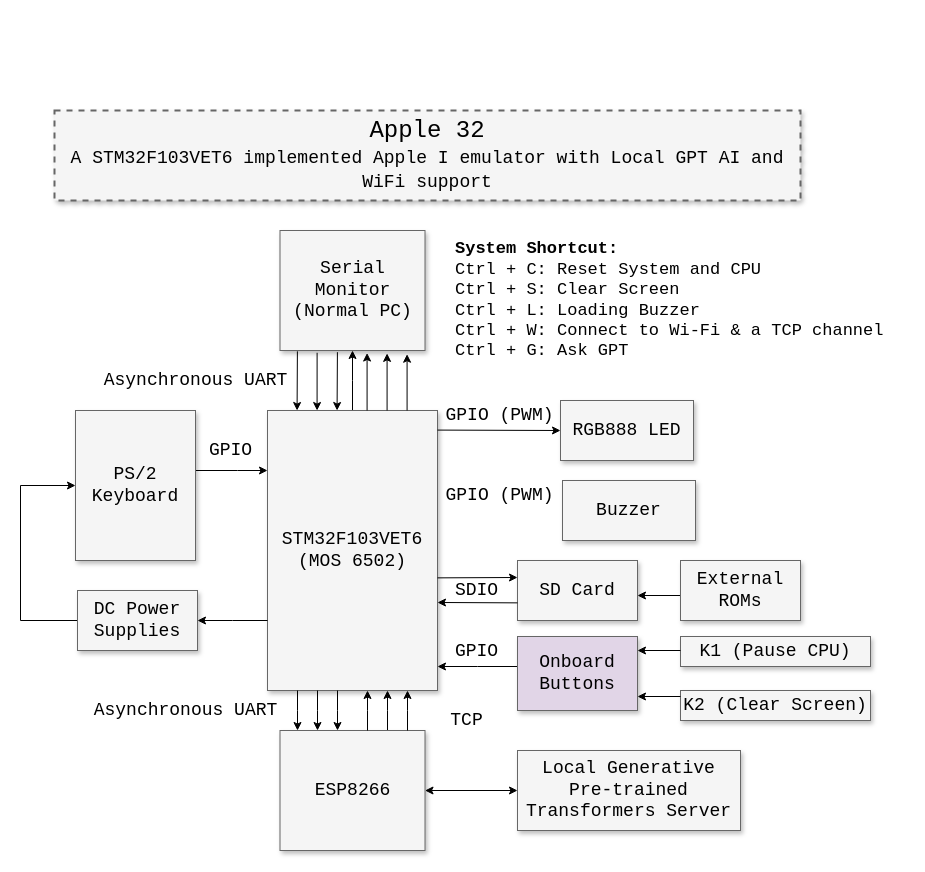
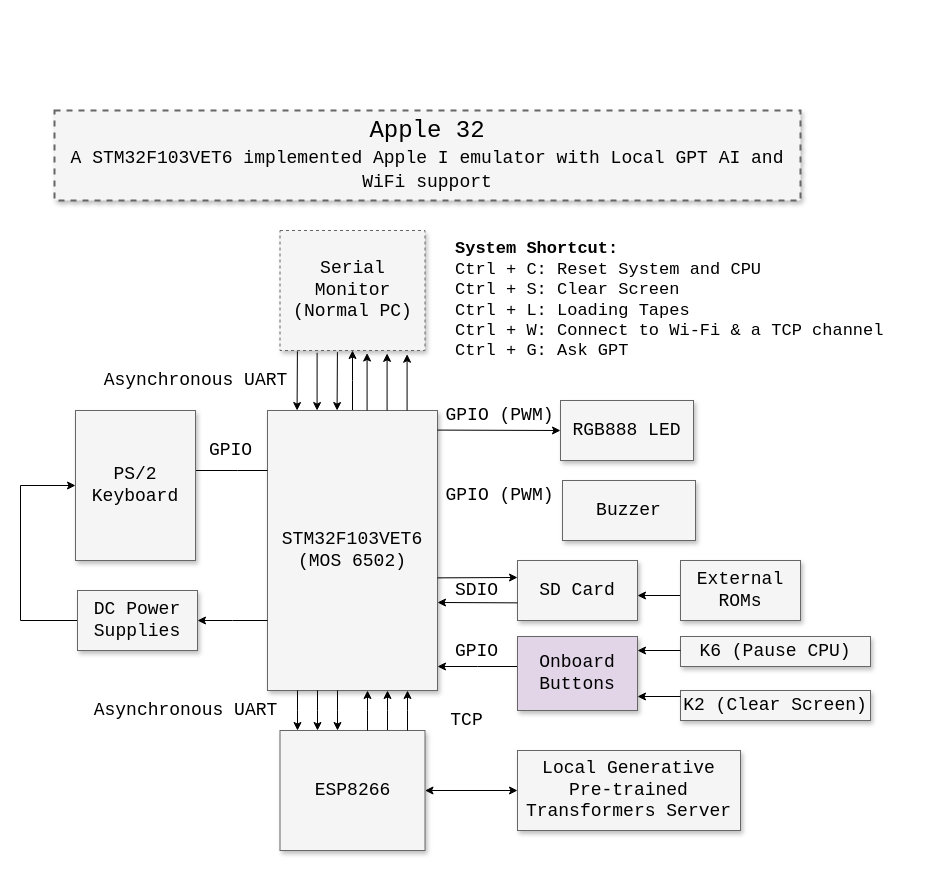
node "Serial Monitor (Normal PC)": style solid -> dashed
node "System Shortcut:Ctrl + C: Reset System and CPUCtrl + S: Clear ScreenCtrl + L: Loading BuzzerCtrl + W: Connect to Wi-Fi & a TCP channelCtrl + G: Ask GPT": label "System Shortcut:Ctrl + C: Reset System and CPUCtrl + S: Clear ScreenCtrl + L: Loading BuzzerCtrl + W: Connect to Wi-Fi & a TCP channelCtrl + G: Ask GPT" -> "System Shortcut:Ctrl + C: Reset System and CPUCtrl + S: Clear ScreenCtrl + L: Loading TapesCtrl + W: Connect to Wi-Fi & a TCP channelCtrl + G: Ask GPT"
edge "PS/2 Keyboard" -> "STM32F103VET6 (MOS 6502)": arrowhead classic -> none
node "K1 (Pause CPU)": label "K1 (Pause CPU)" -> "K6 (Pause CPU)"
